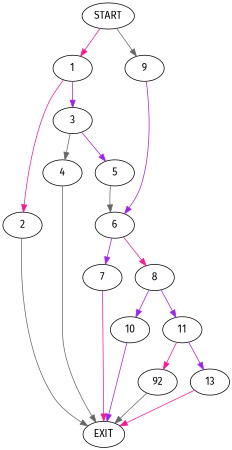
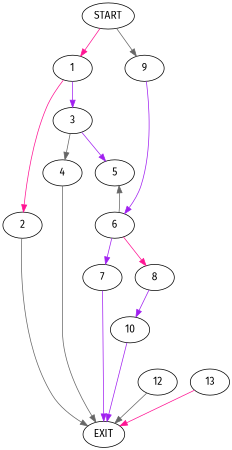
edge "5" -> "6": reversed
node "11": removed
edge "7" -> "EXIT": color deeppink -> purple
node "92": label "92" -> "12"
